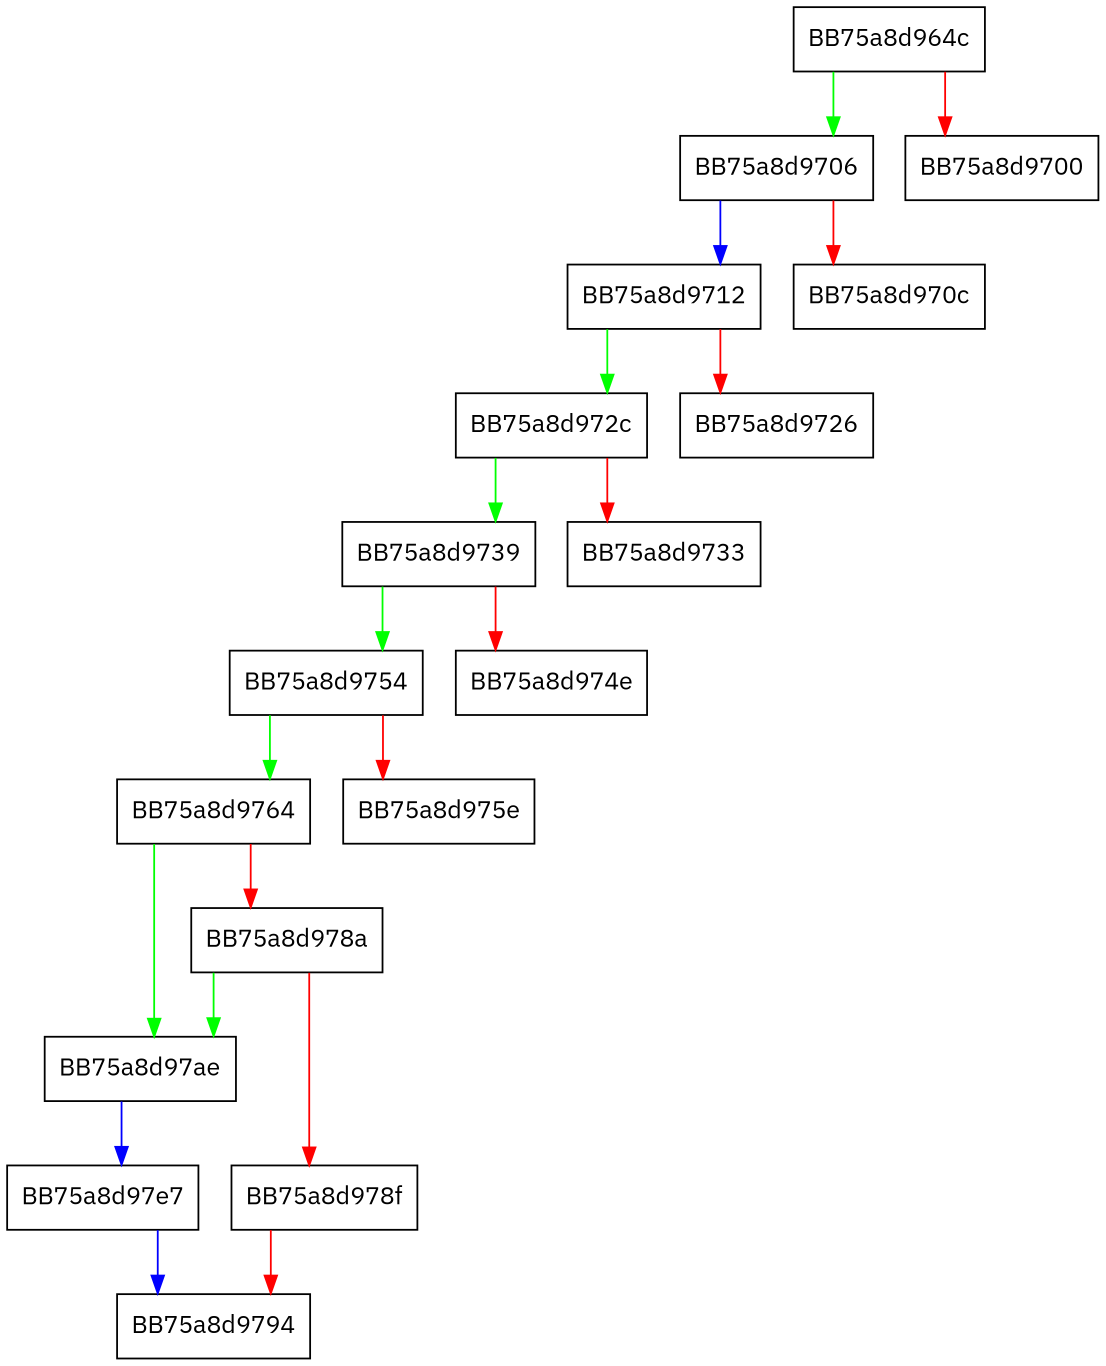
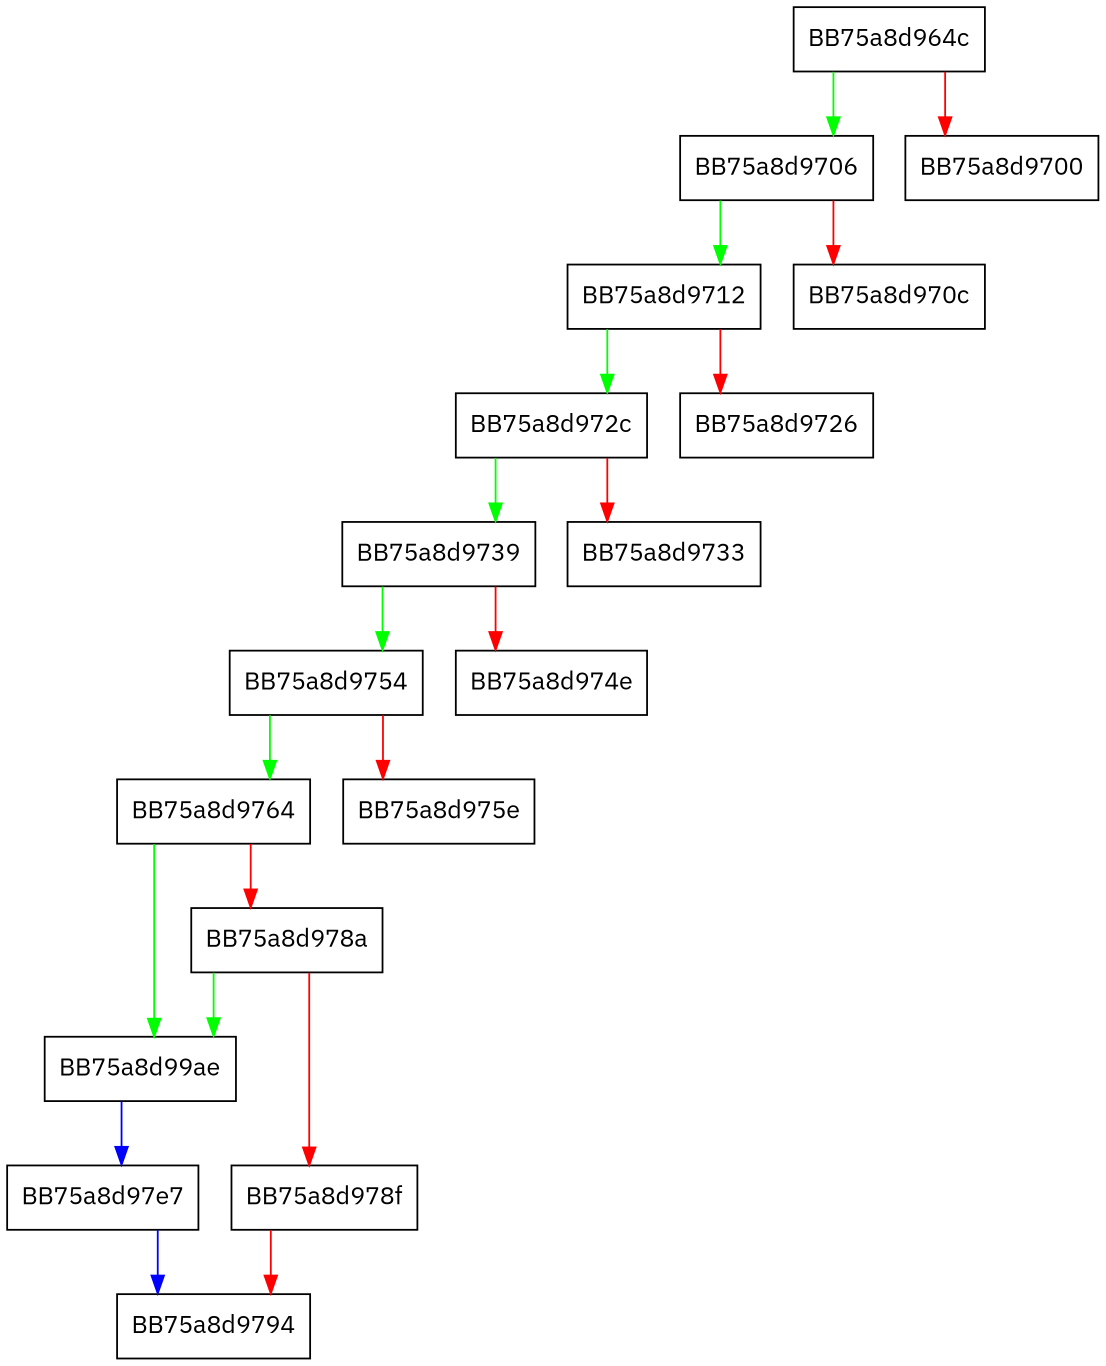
edge "BB75a8d9706" -> "BB75a8d9712": color blue -> green
node "BB75a8d97ae": label "BB75a8d97ae" -> "BB75a8d99ae"
